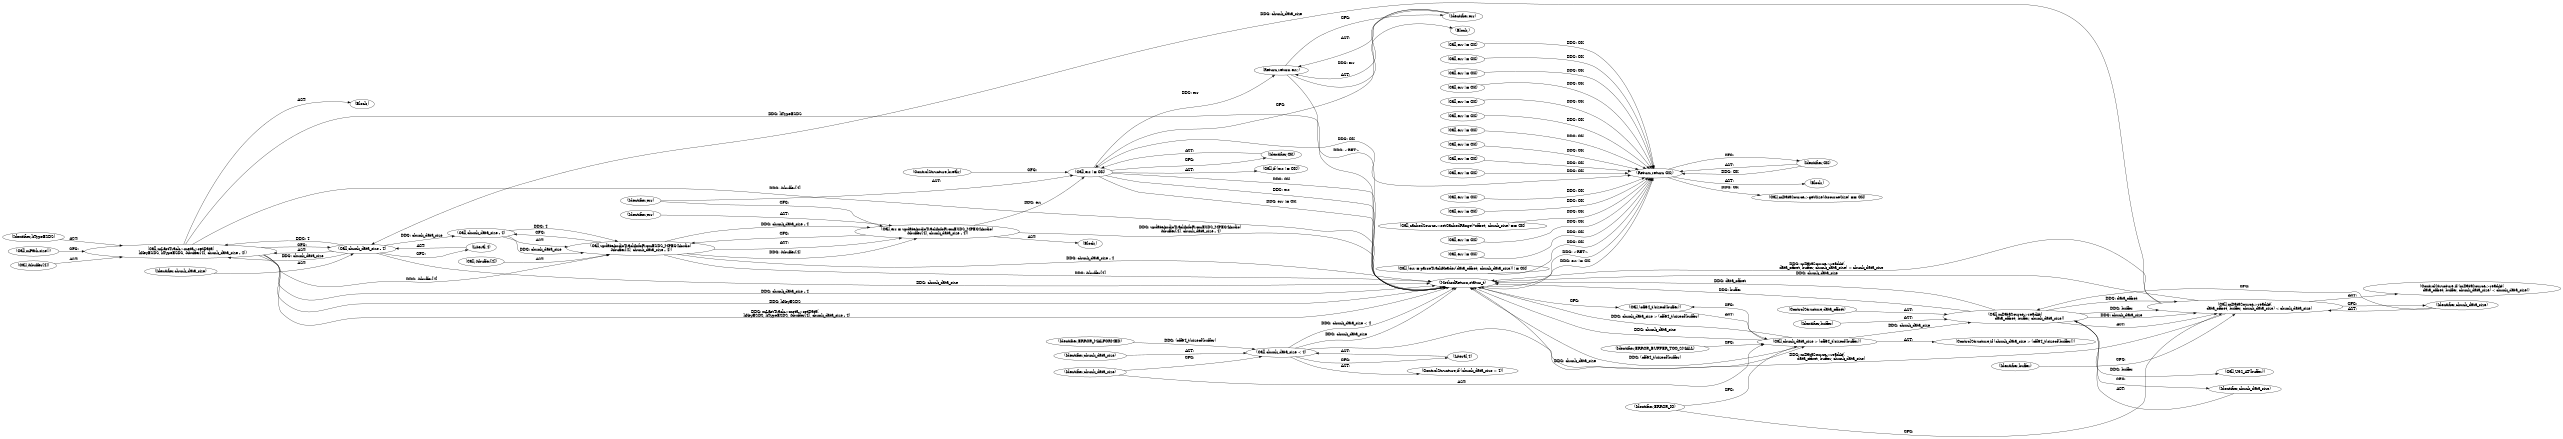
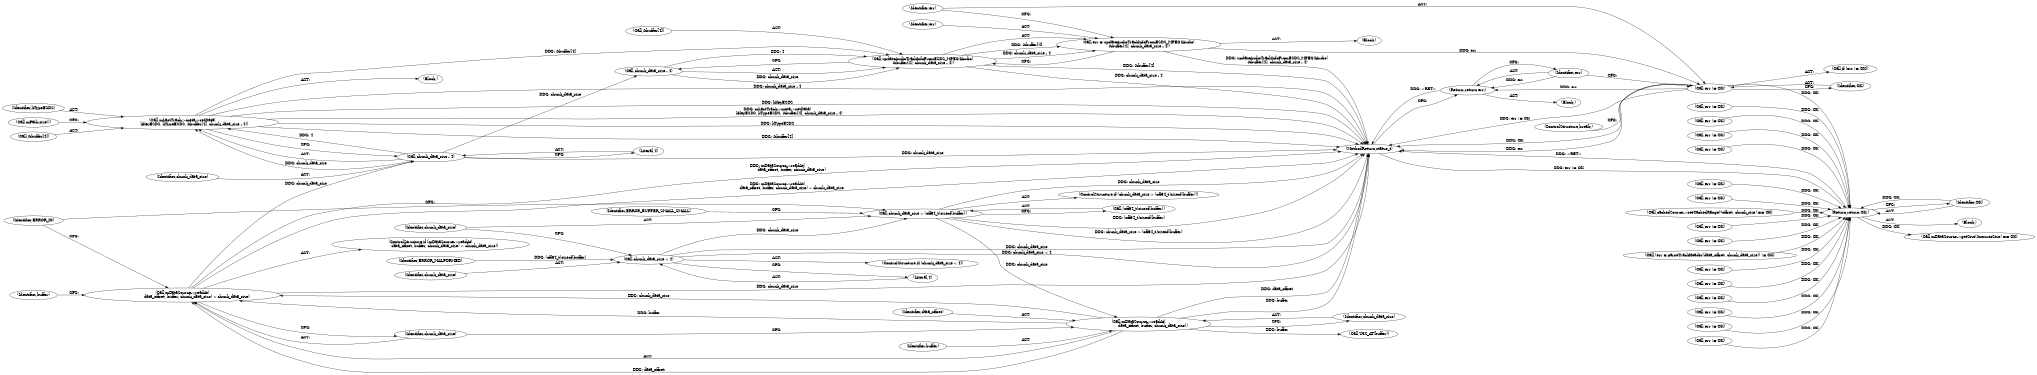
edge "(MethodReturn,status_t)" -> "(Call,(off64_t)sizeof(buffer))": now "(MethodReturn,status_t)" -> "(Return,return err;)"
node "(ControlStructure,data_offset)": label "(ControlStructure,data_offset)" -> "(Identifier,data_offset)"
node "(Identifier,ERROR_BUFFER_TOO_SMALL)": label "(Identifier,ERROR_BUFFER_TOO_SMALL)" -> "(Identifier,ERROR_BUFFER_SMALL_SMALL)"
